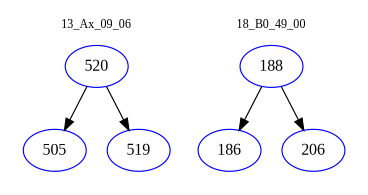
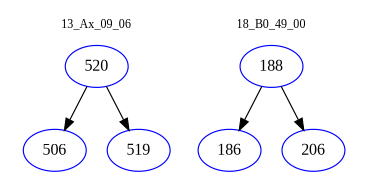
node "505": label "505" -> "506"
